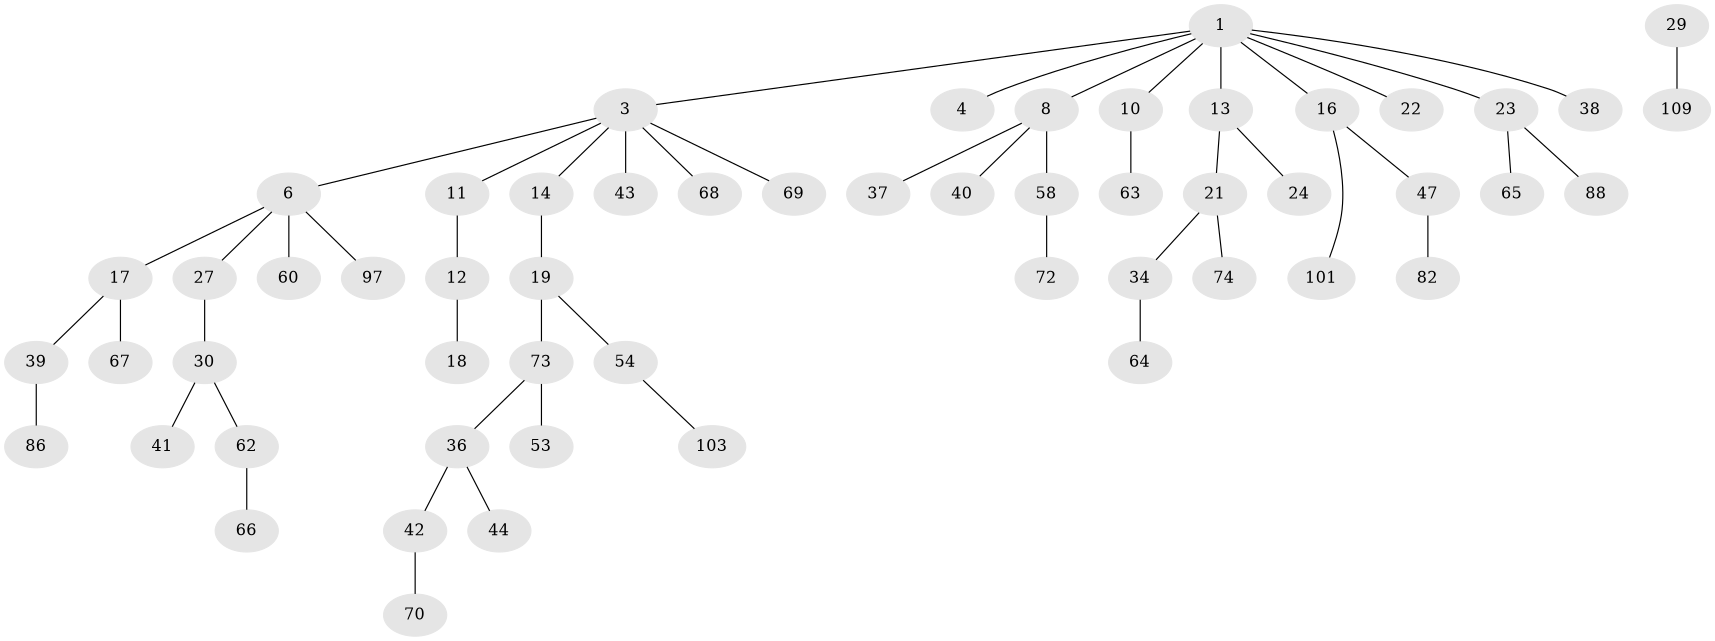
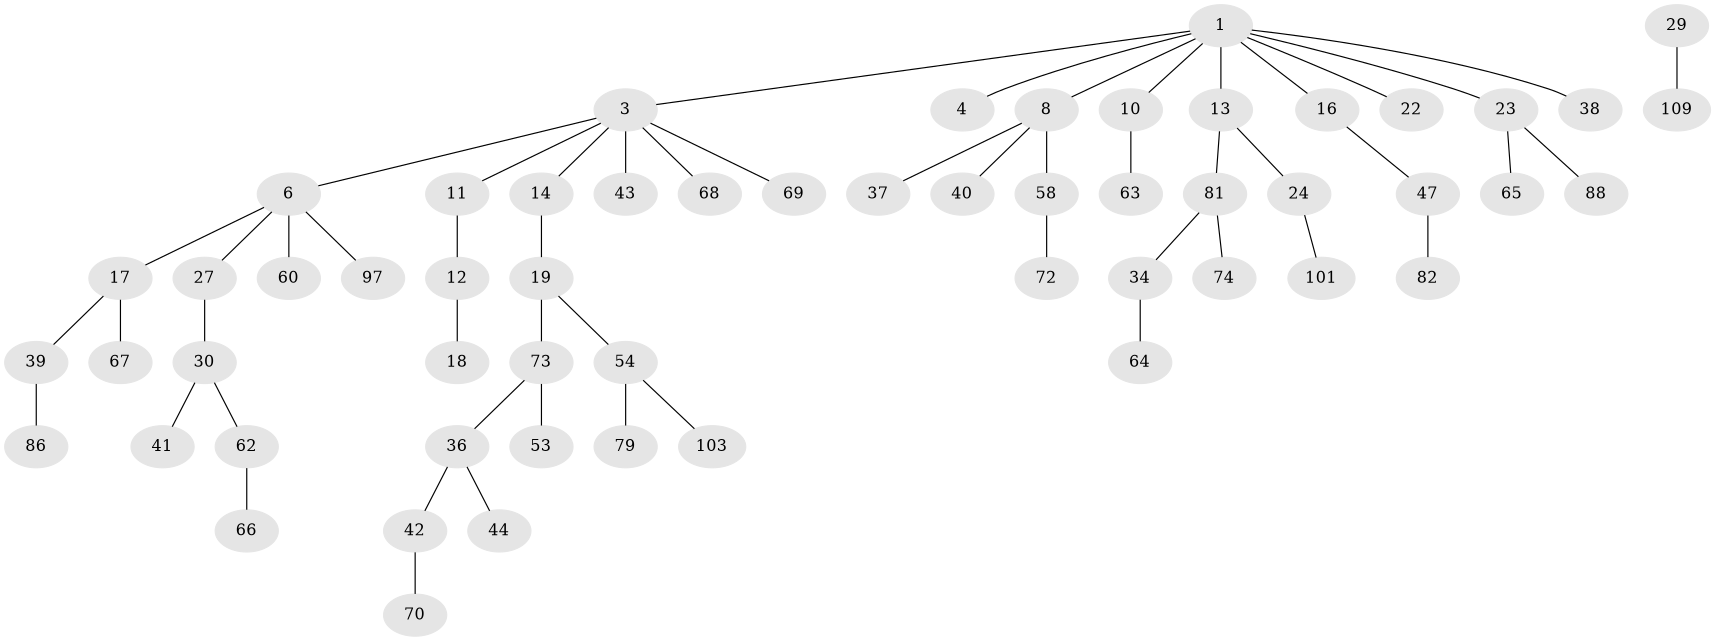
node "21": label "21" -> "81"
edge "16" -- "101": now "24" -- "101"
node "79": added
